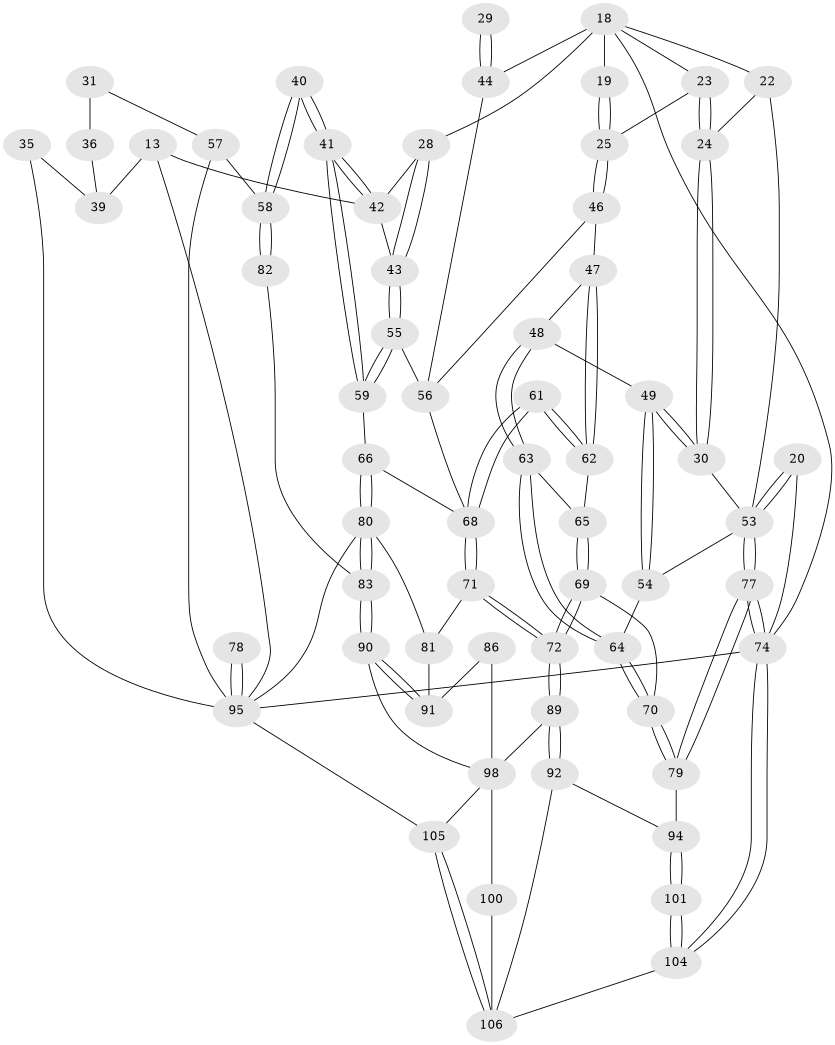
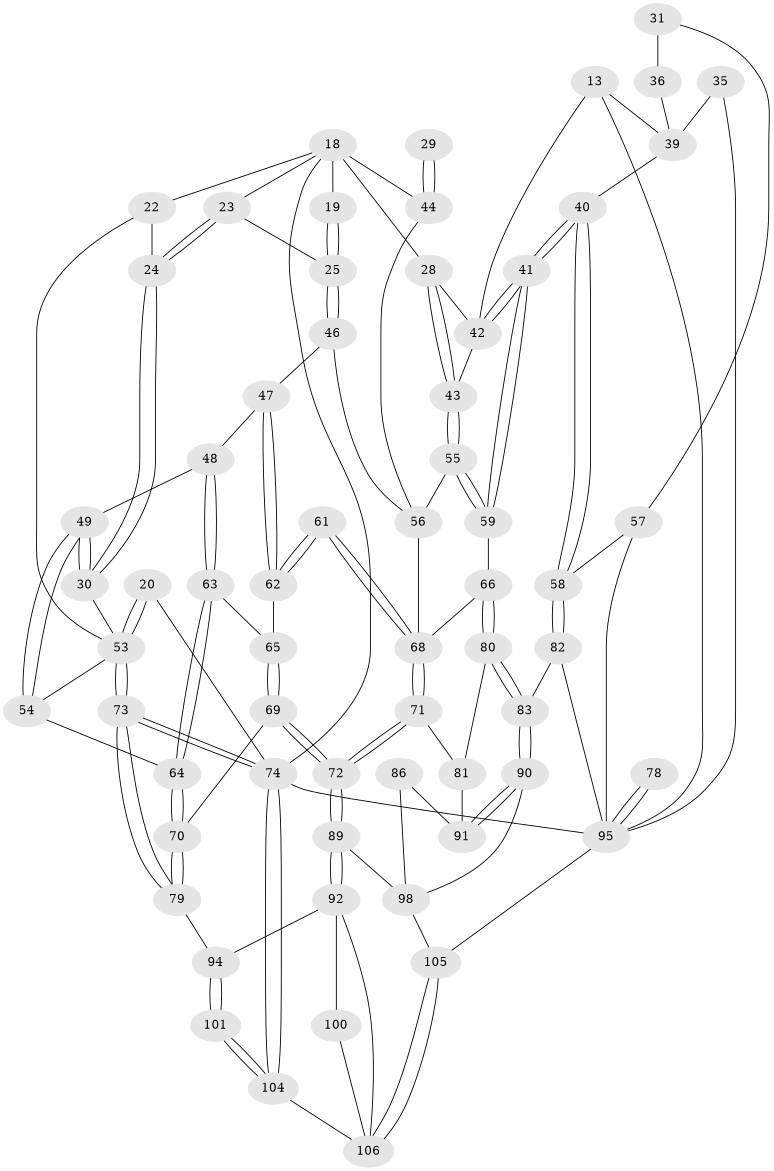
edge "39" -- "40": added
node "77": label "77" -> "73"
edge "80" -- "95": now "82" -- "95"
edge "98" -- "100": now "92" -- "100"
